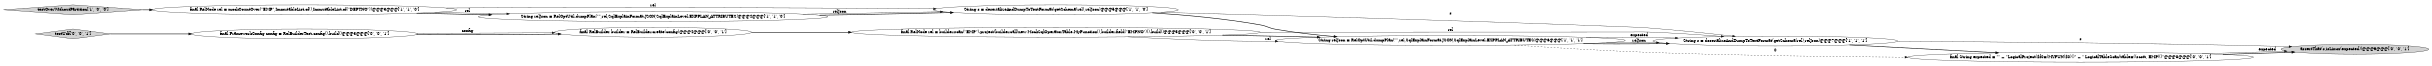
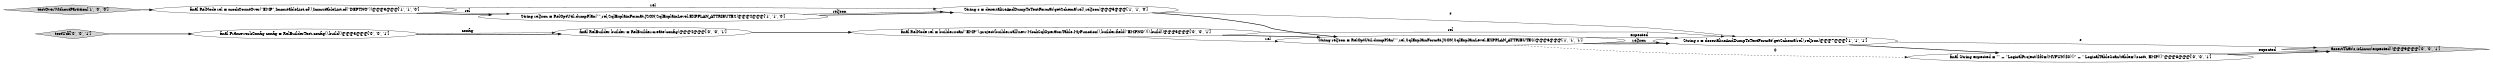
node "assertThat(s,isLinux(expected))@@@9@@@['0', '0', '1']": shape ellipse -> diamond
